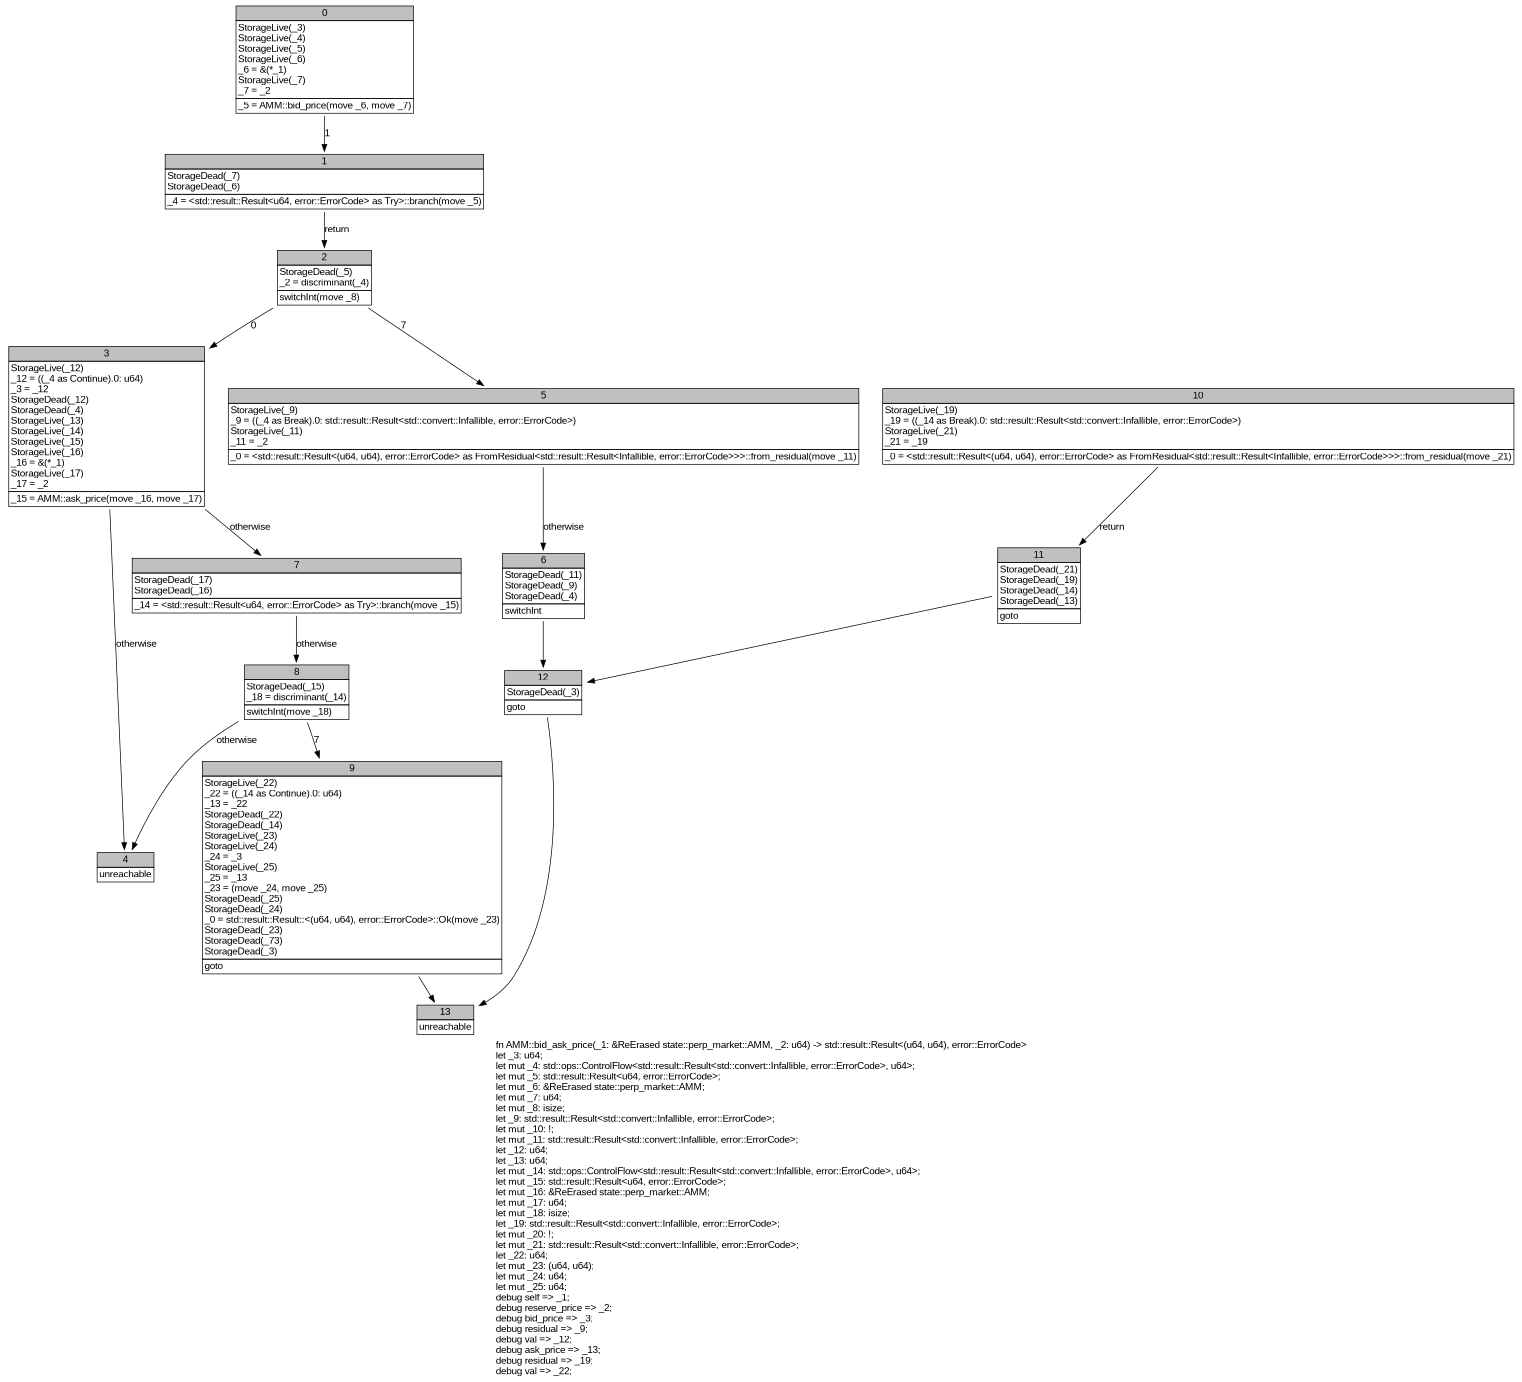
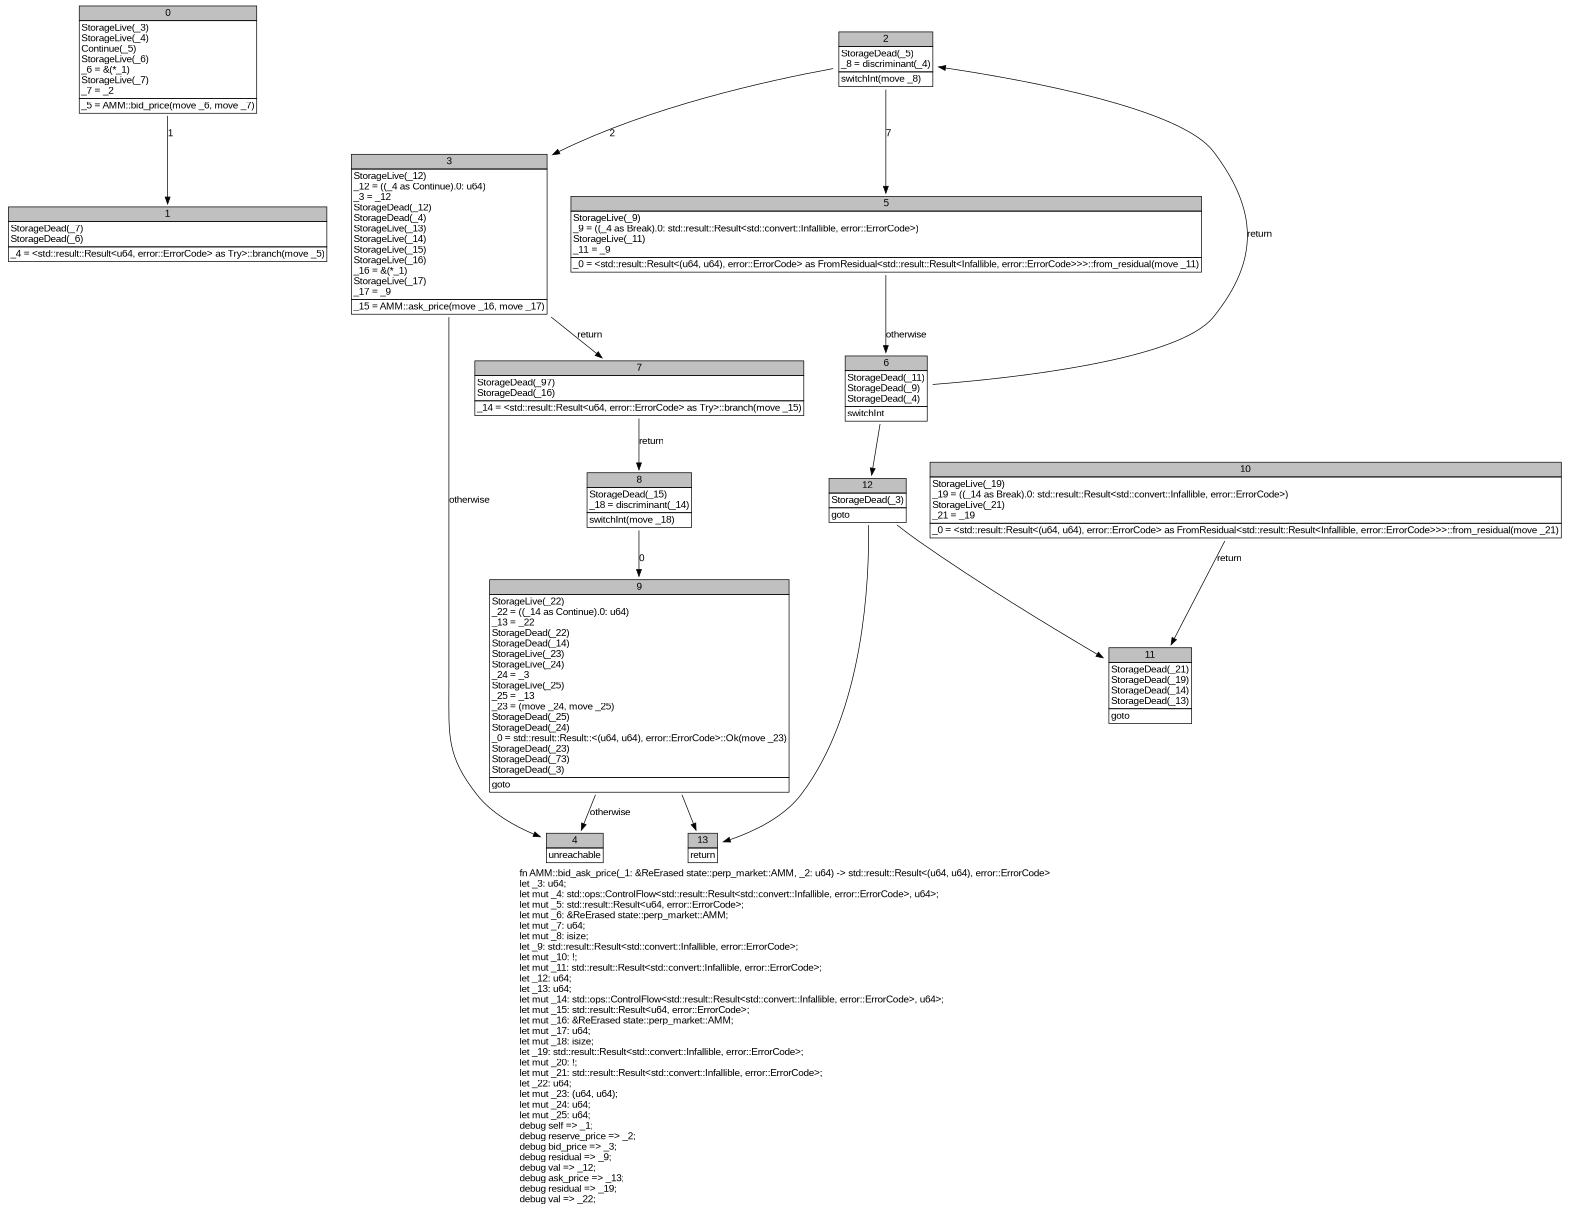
node "0": text "StorageLive(_5)" -> "Continue(_5)"
edge "1" -> "2": now "6" -> "2"
node "2": text "_2 = discriminant(_4)" -> "_8 = discriminant(_4)"
edge "2" -> "3": label "0" -> "2"
node "5": text "_11 = _2" -> "_11 = _9"
node "3": text "_17 = _2" -> "_17 = _9"
edge "3" -> "7": label "otherwise" -> "return"
node "7": text "StorageDead(_17)" -> "StorageDead(_97)"
edge "11" -> "12": reversed
edge "7" -> "8": label "otherwise" -> "return"
edge "8" -> "9": label "7" -> "0"
edge "8" -> "4": now "9" -> "4"
node "13": text "unreachable" -> "return"
